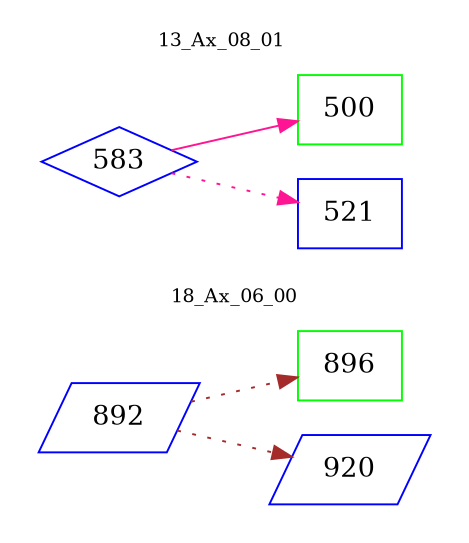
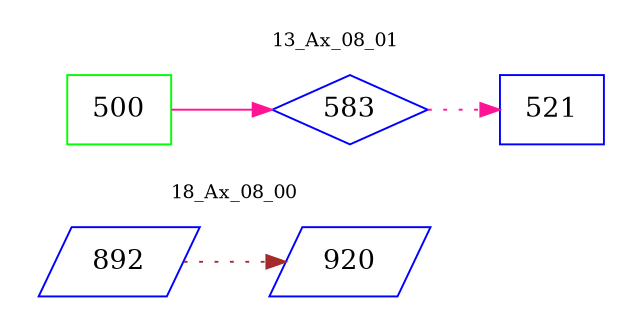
edge "583" -> "500": reversed
cluster "18_Ax_06_00": label "18_Ax_06_00" -> "18_Ax_08_00"
node "896": removed
